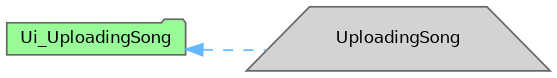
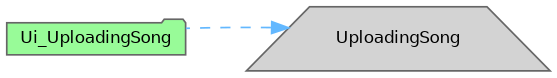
edge "UploadingSong" -> "Ui_UploadingSong": reversed
